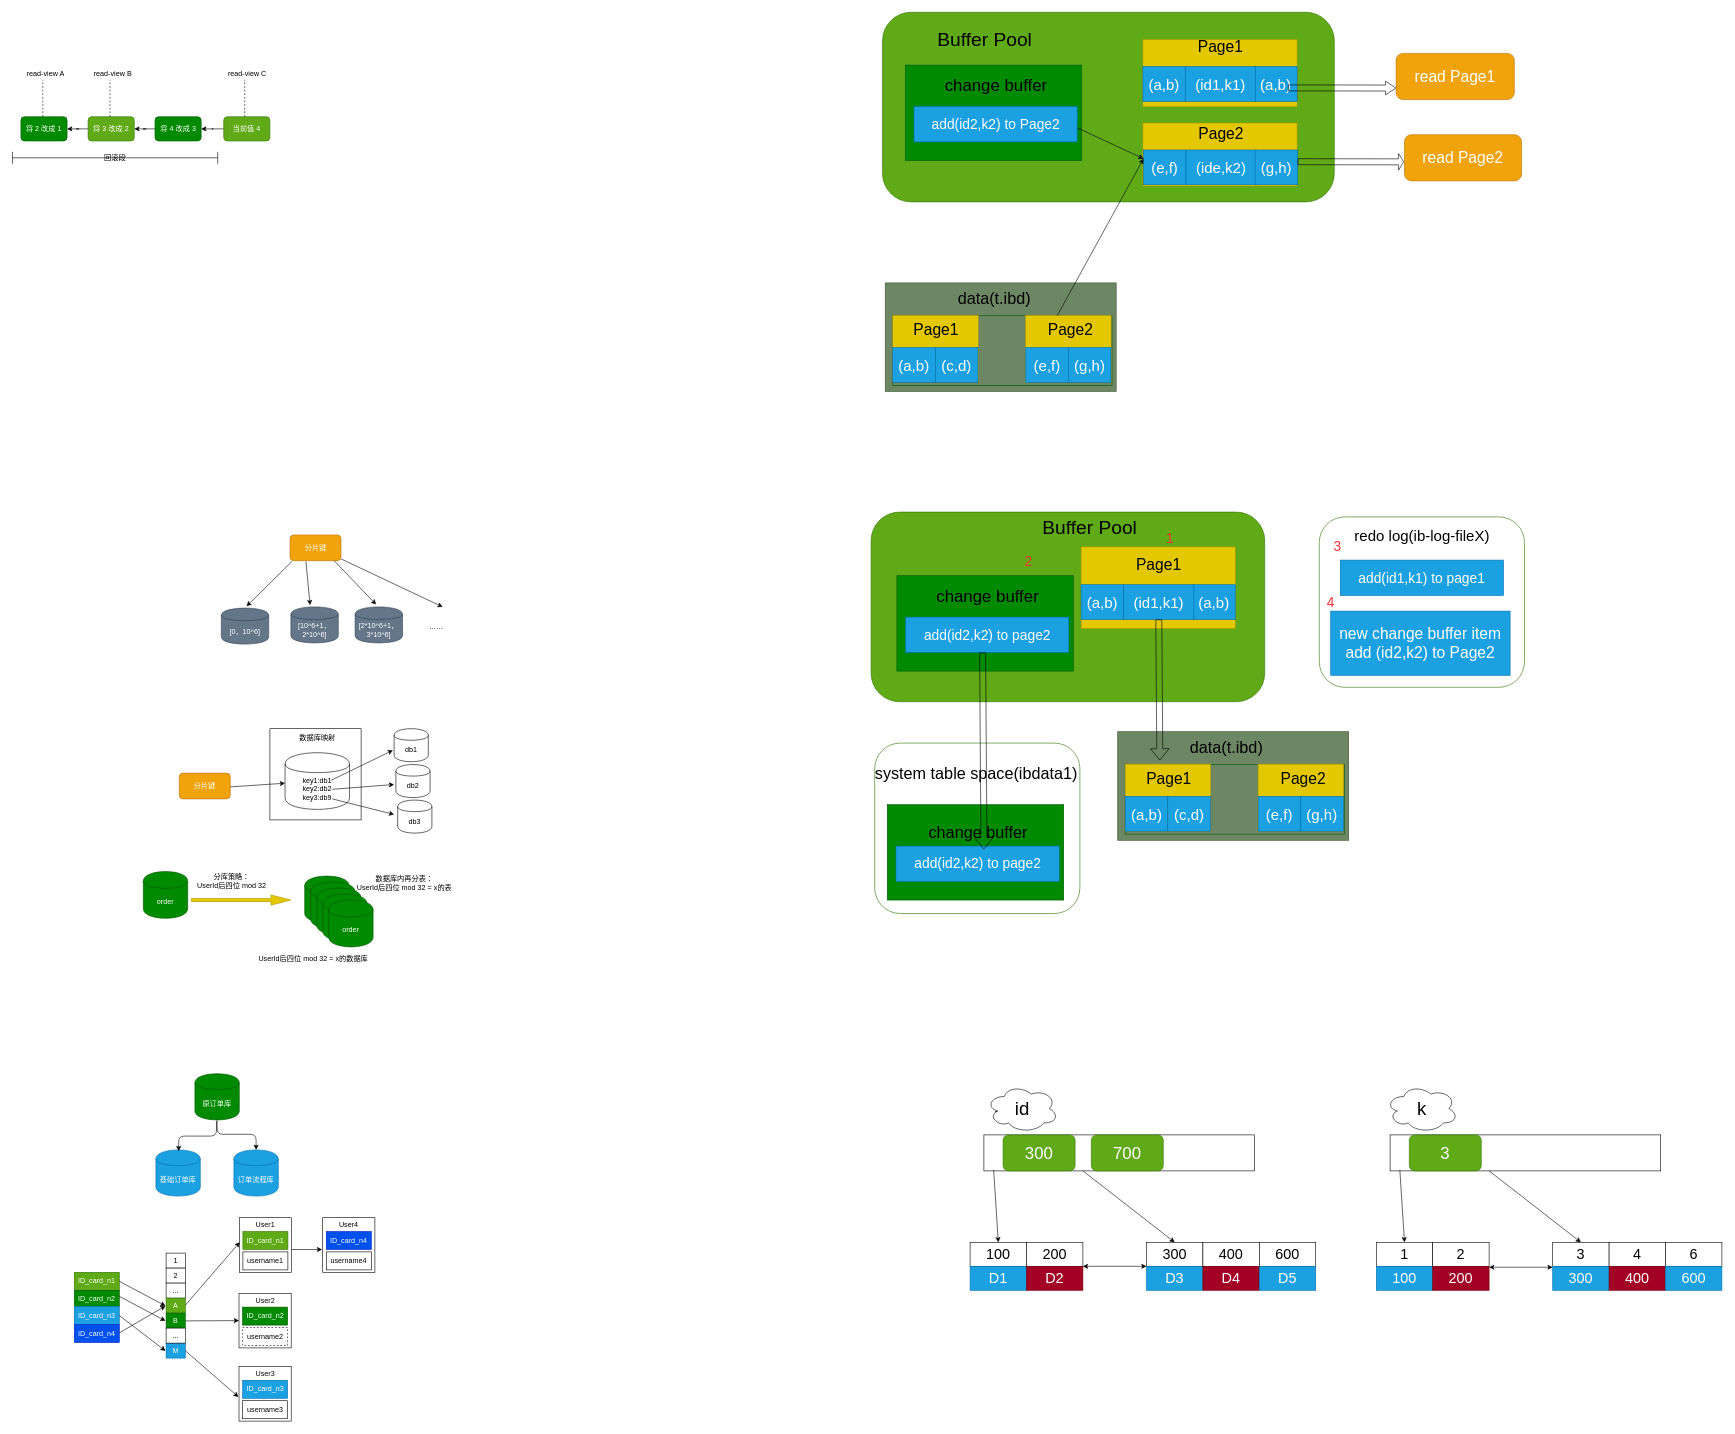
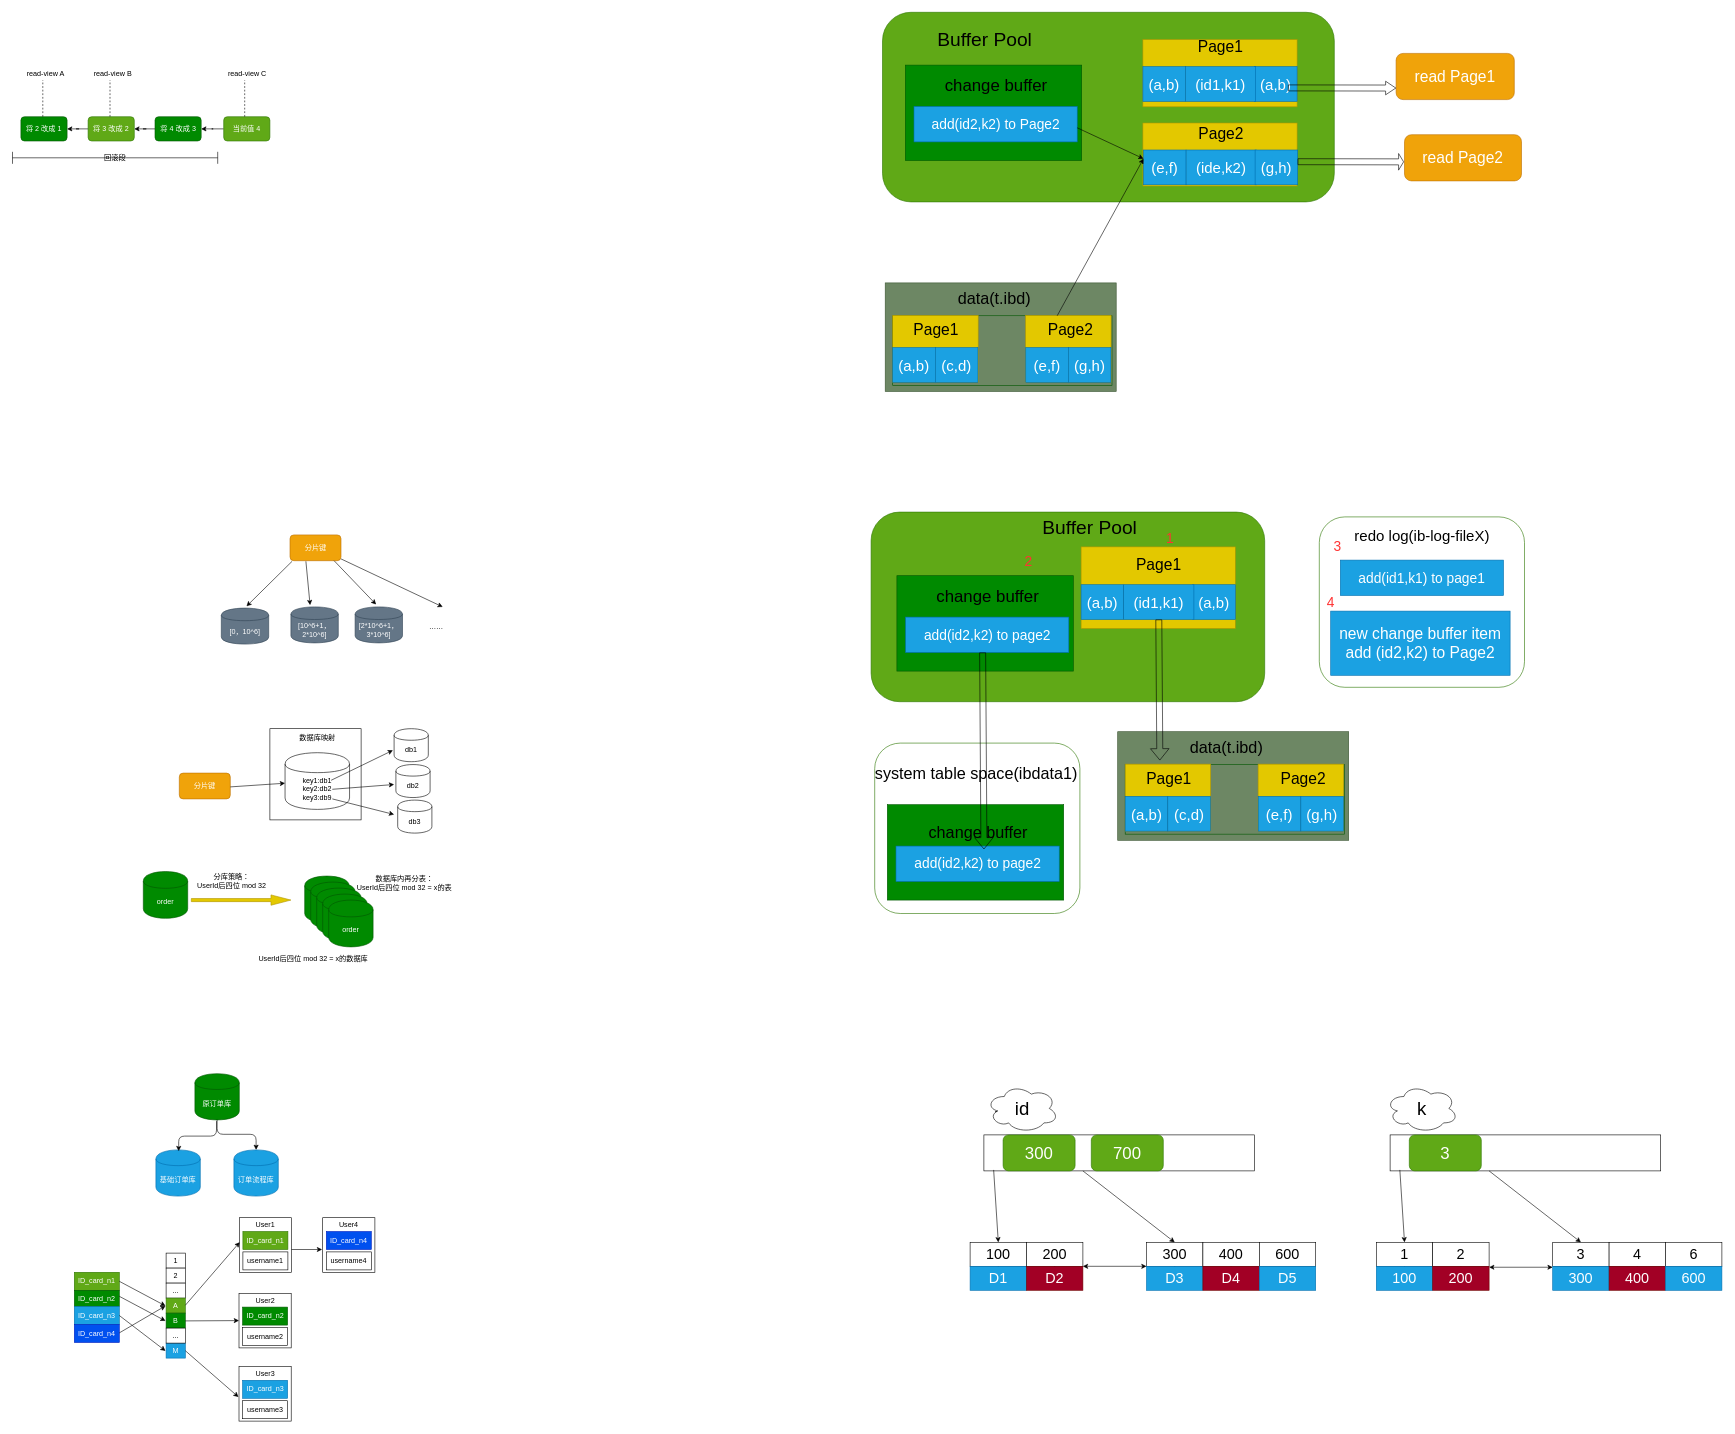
node "username2": style dashed -> solid
